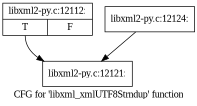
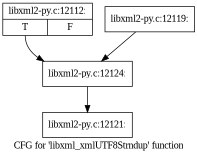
node "libxml2-py.c:12119:": added
edge "libxml2-py.c:12112:" -> "libxml2-py.c:12121:": now "libxml2-py.c:12112:" -> "libxml2-py.c:12124:"
